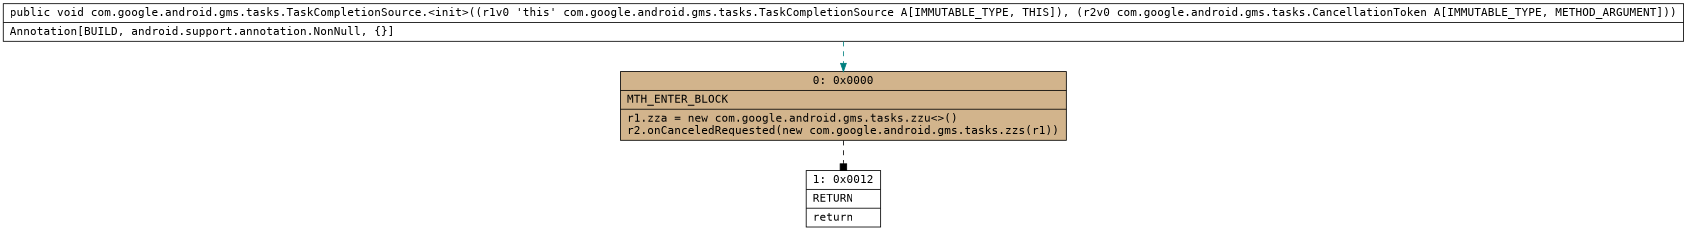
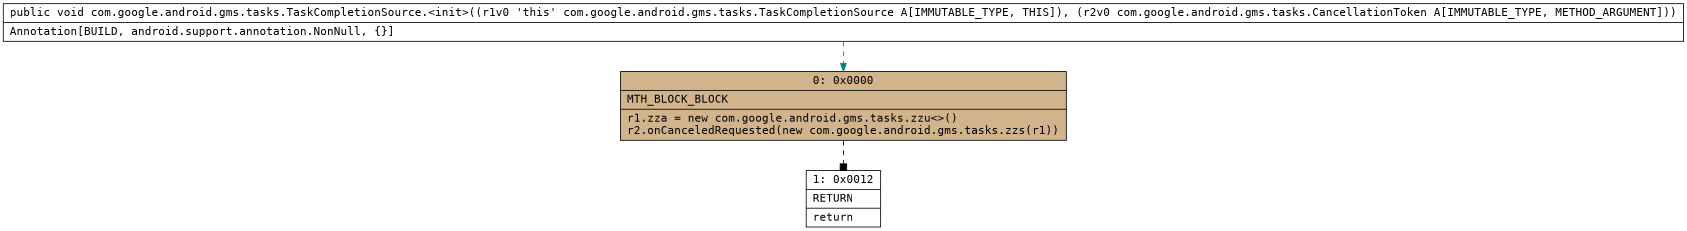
node "0: 0x0000": text "MTH_ENTER_BLOCK" -> "MTH_BLOCK_BLOCK"
